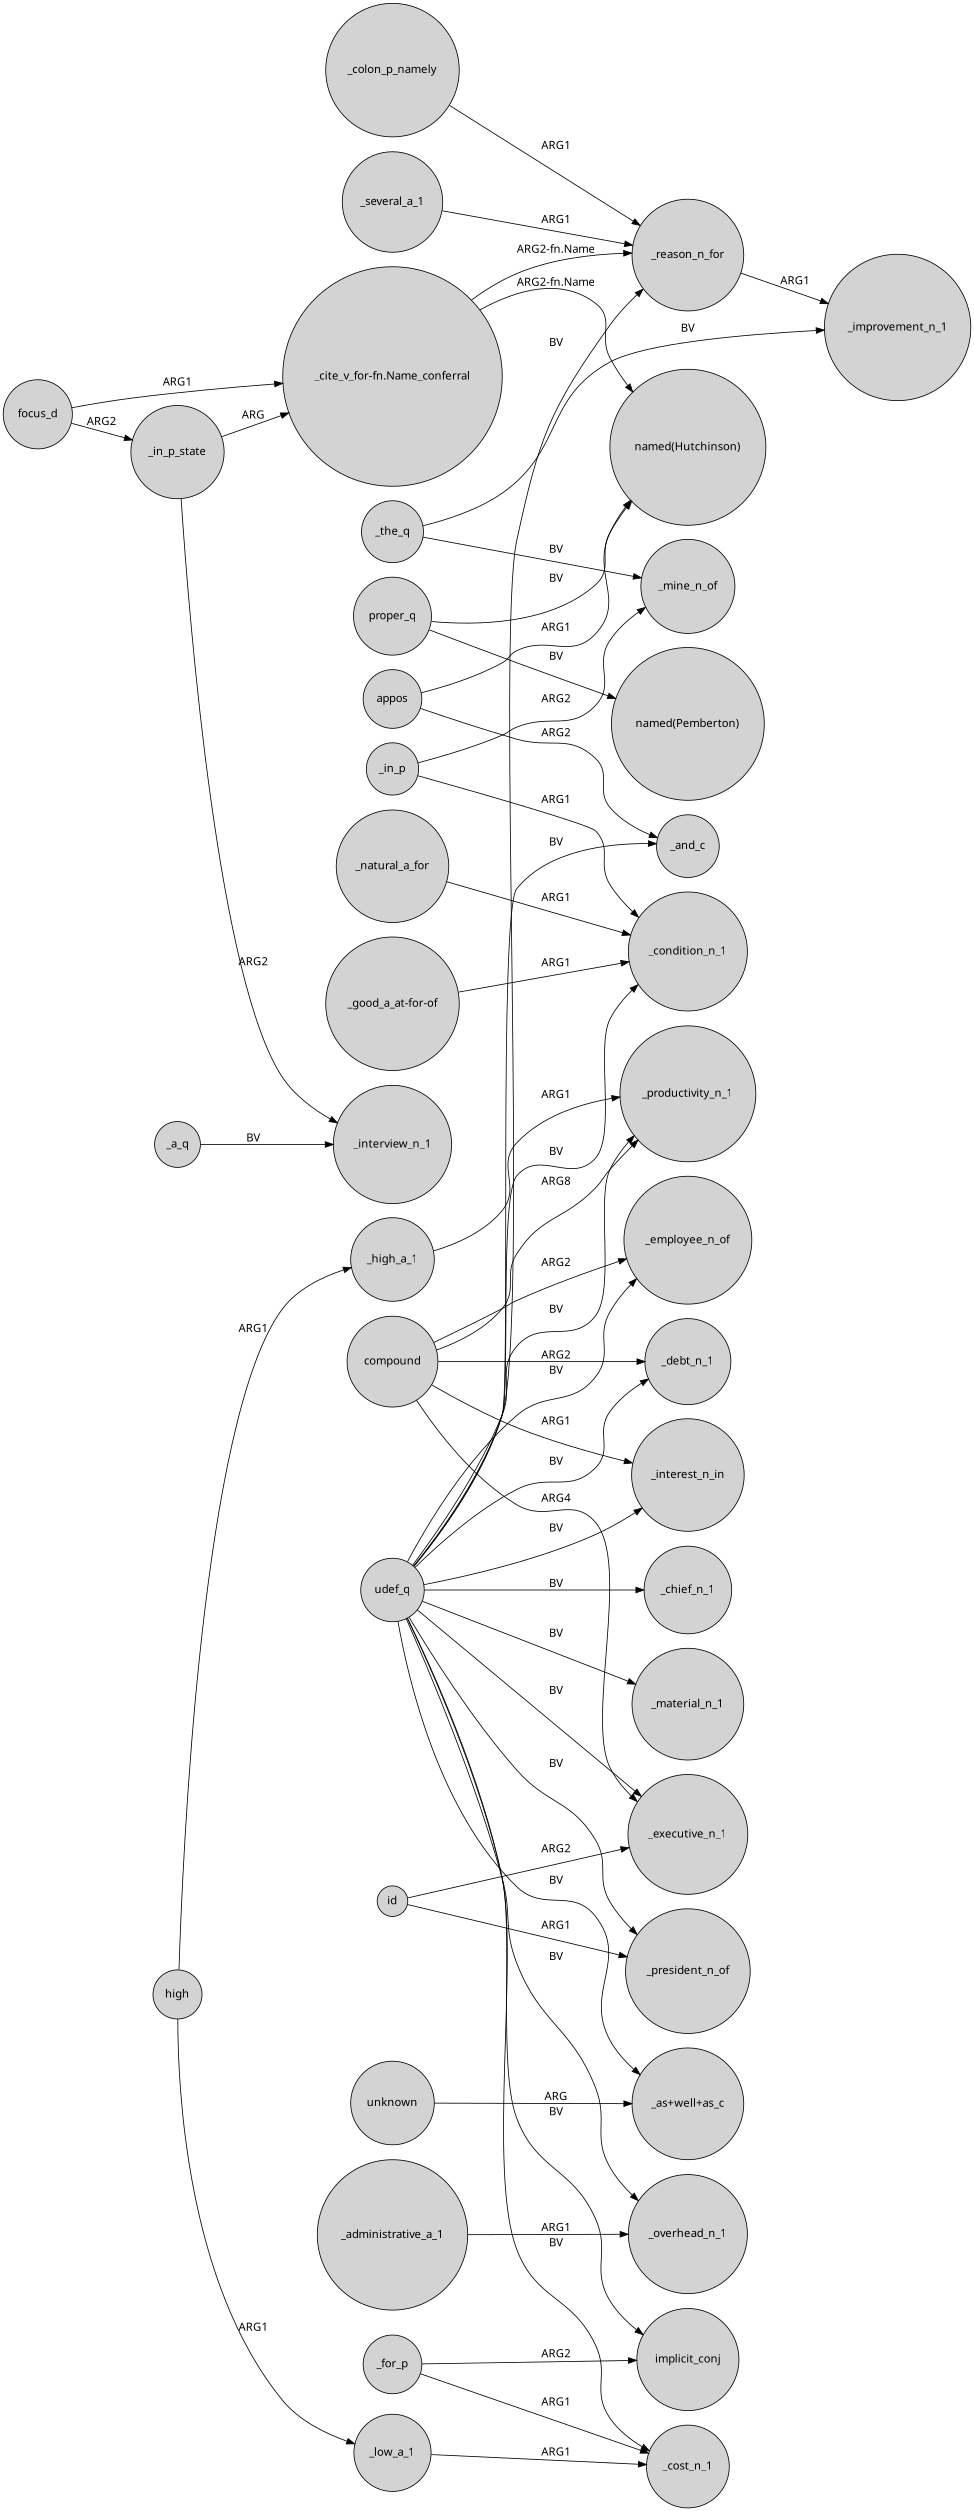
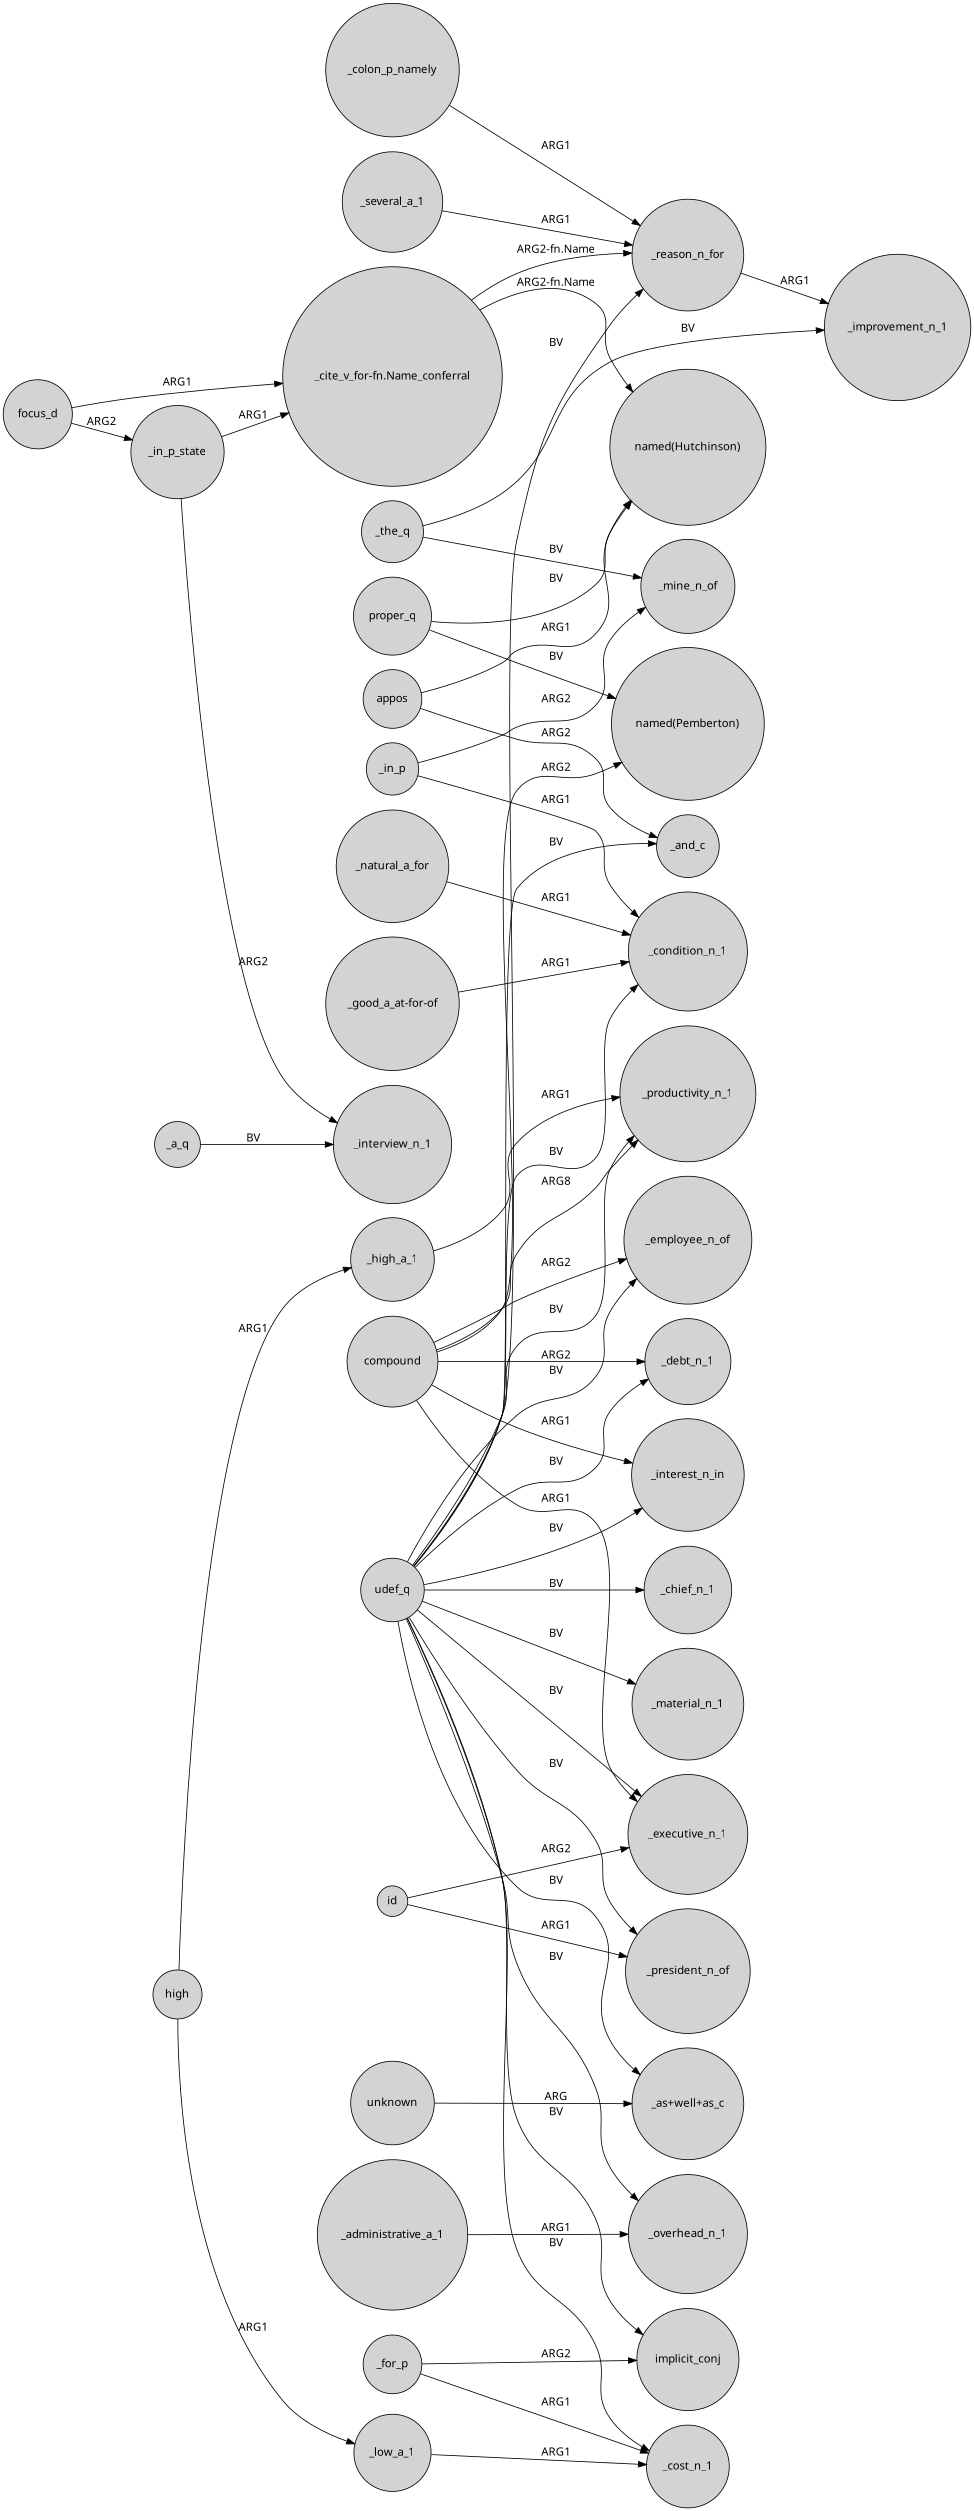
edge "_in_p_state" -> "_cite_v_for-fn.Name_conferral": label "ARG" -> "ARG1"
edge "compound" -> "named(Pemberton)": added, label "ARG2"
edge "compound" -> "_executive_n_1": label "ARG4" -> "ARG1"
